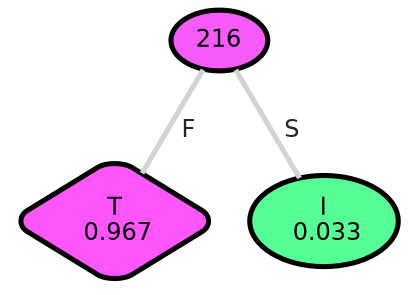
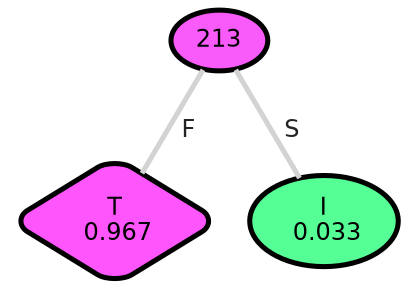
node "216": label "216" -> "213"
